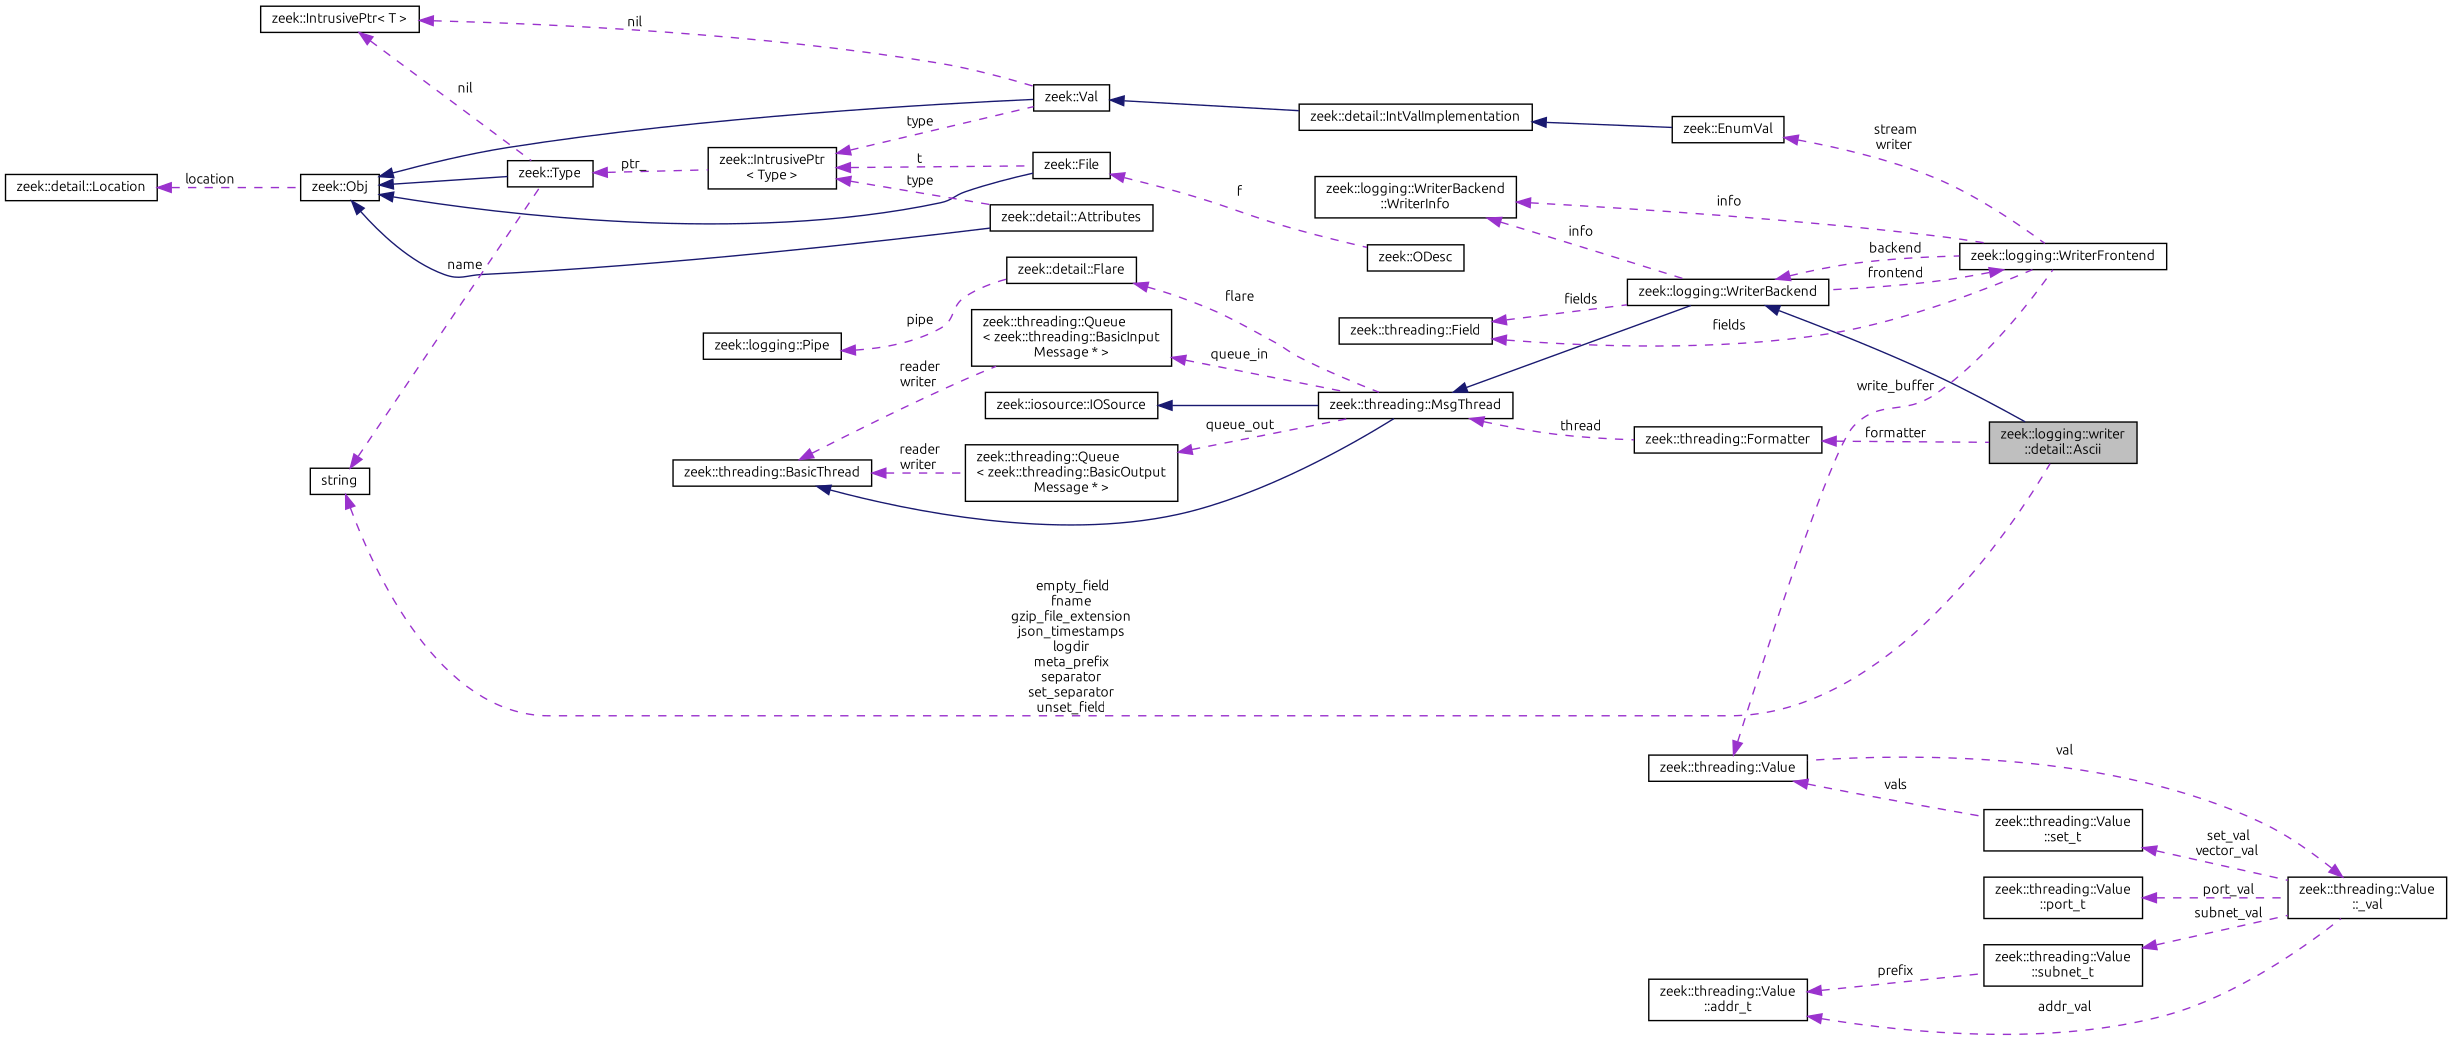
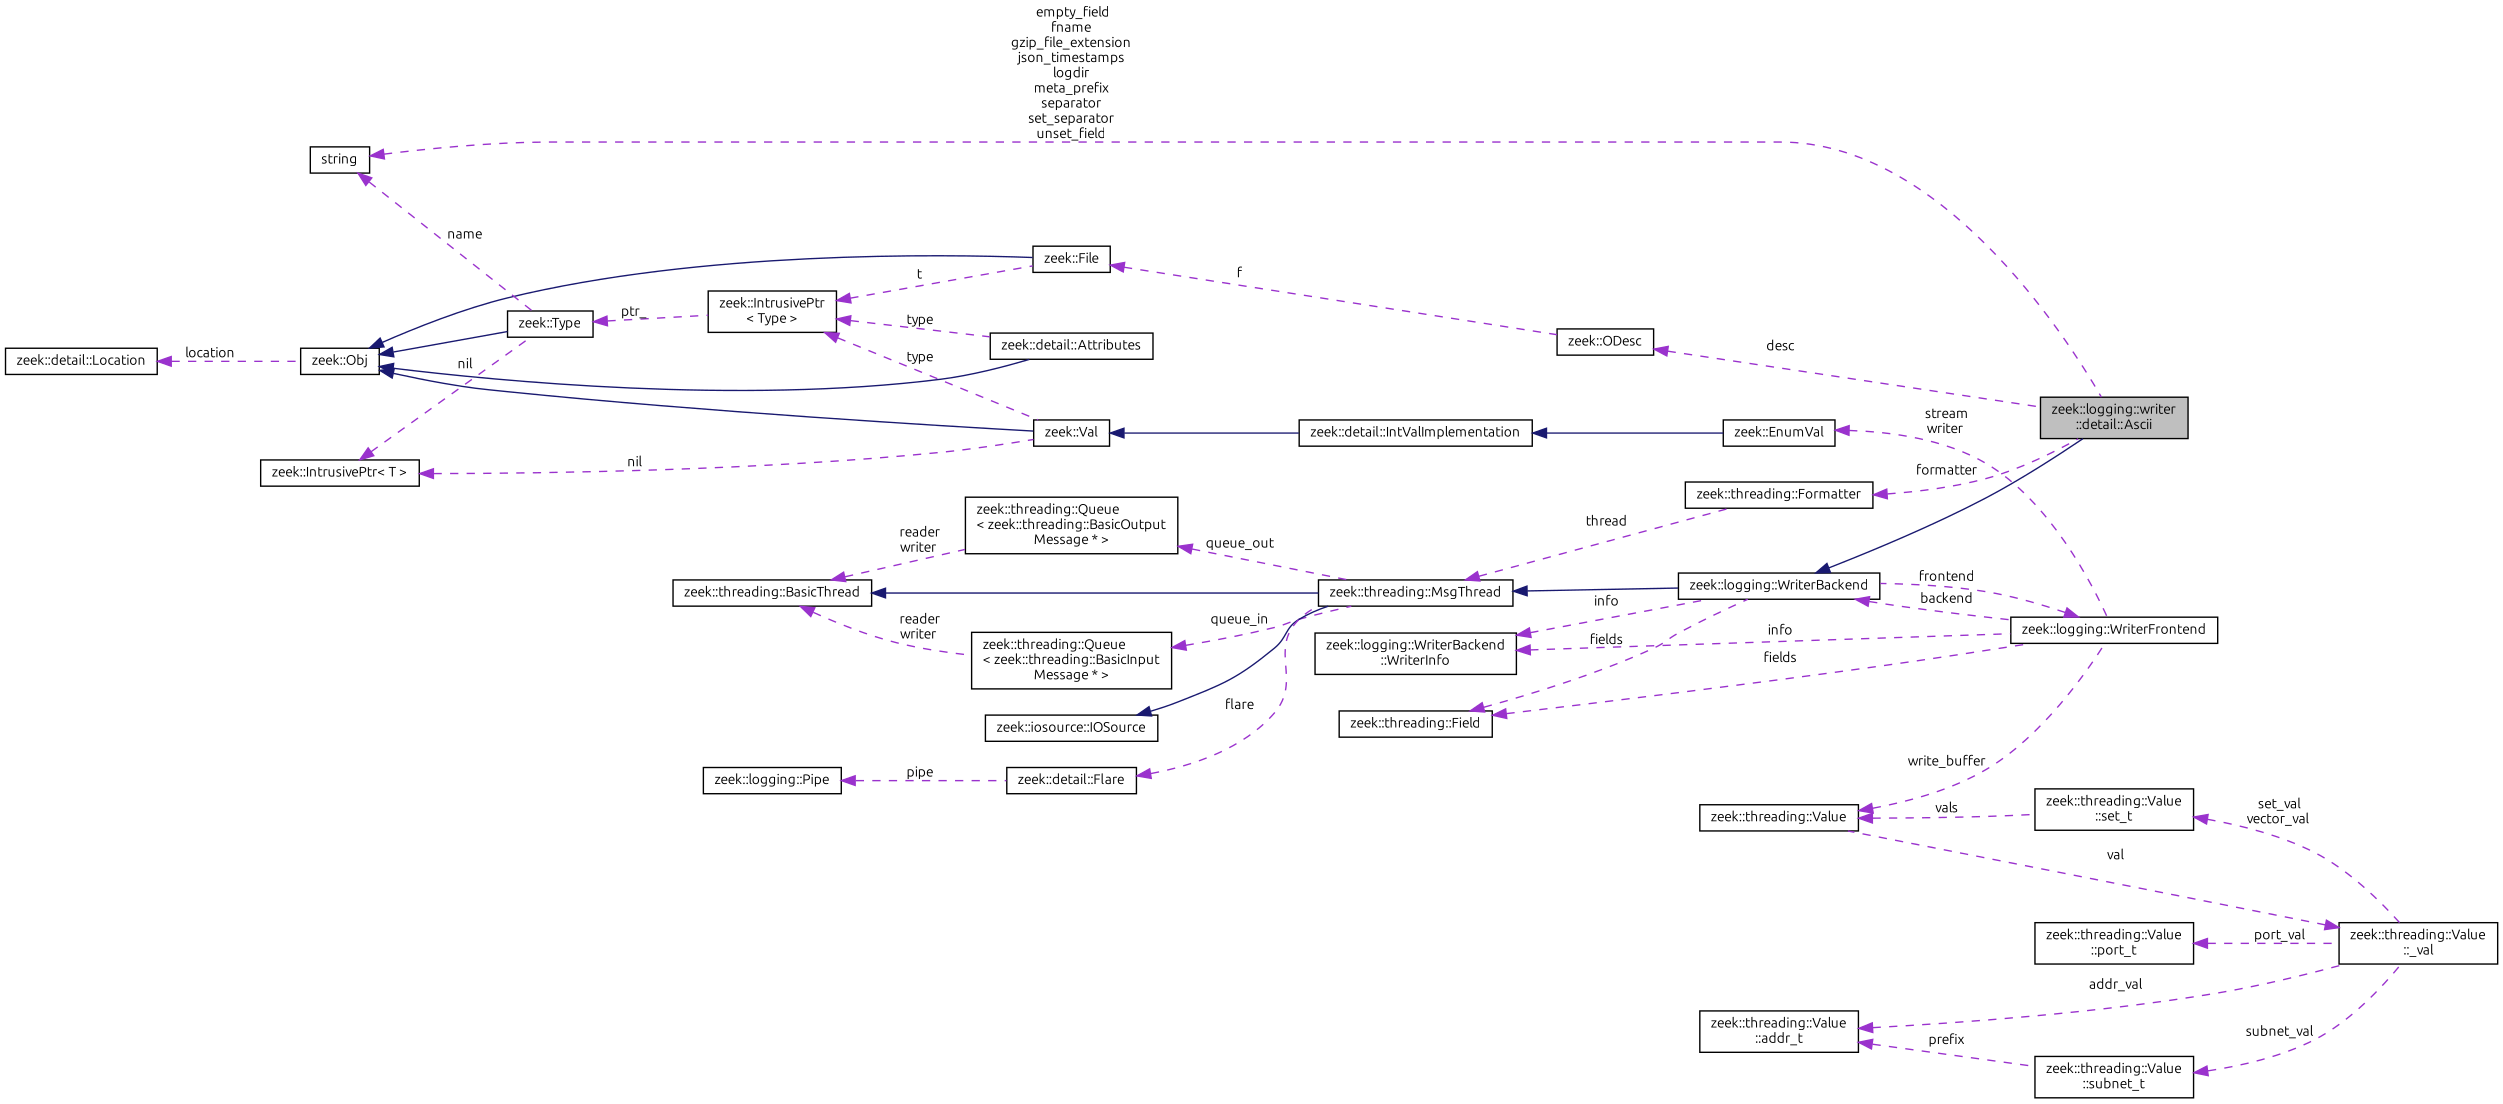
edge "zeek::logging::writer ::detail::Ascii" -> "zeek::ODesc": added, label "desc"
